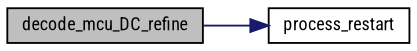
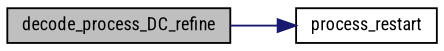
node "decode_mcu_DC_refine": label "decode_mcu_DC_refine" -> "decode_process_DC_refine"
